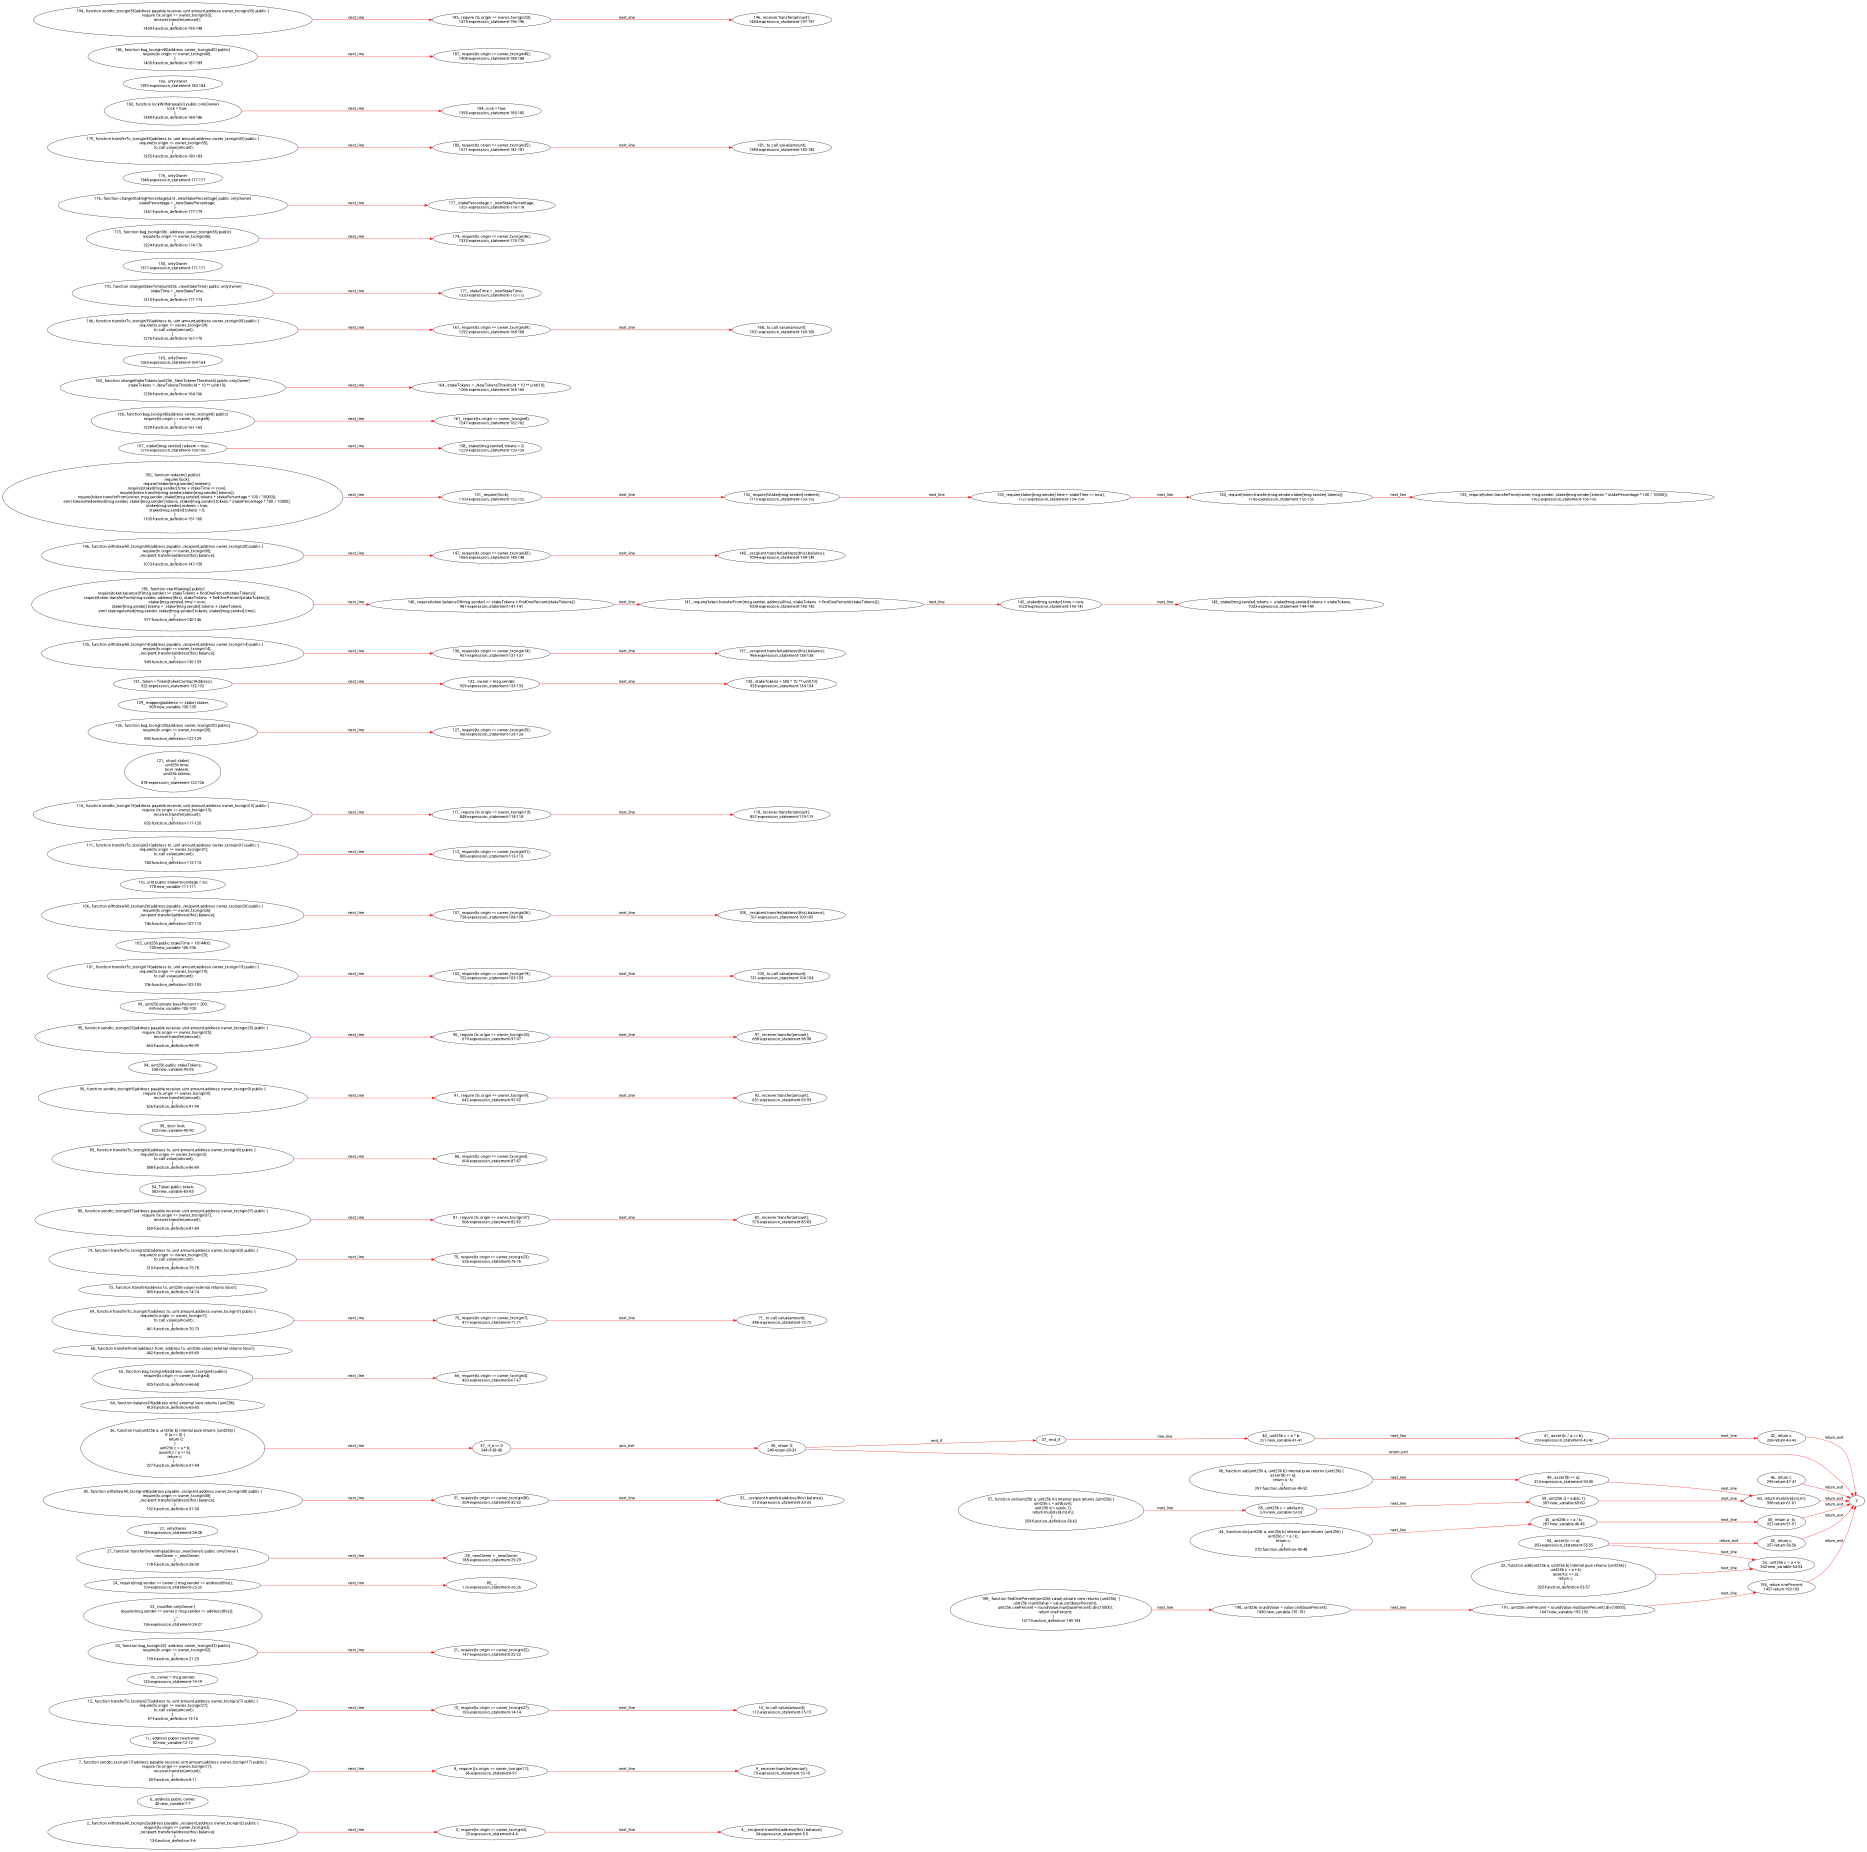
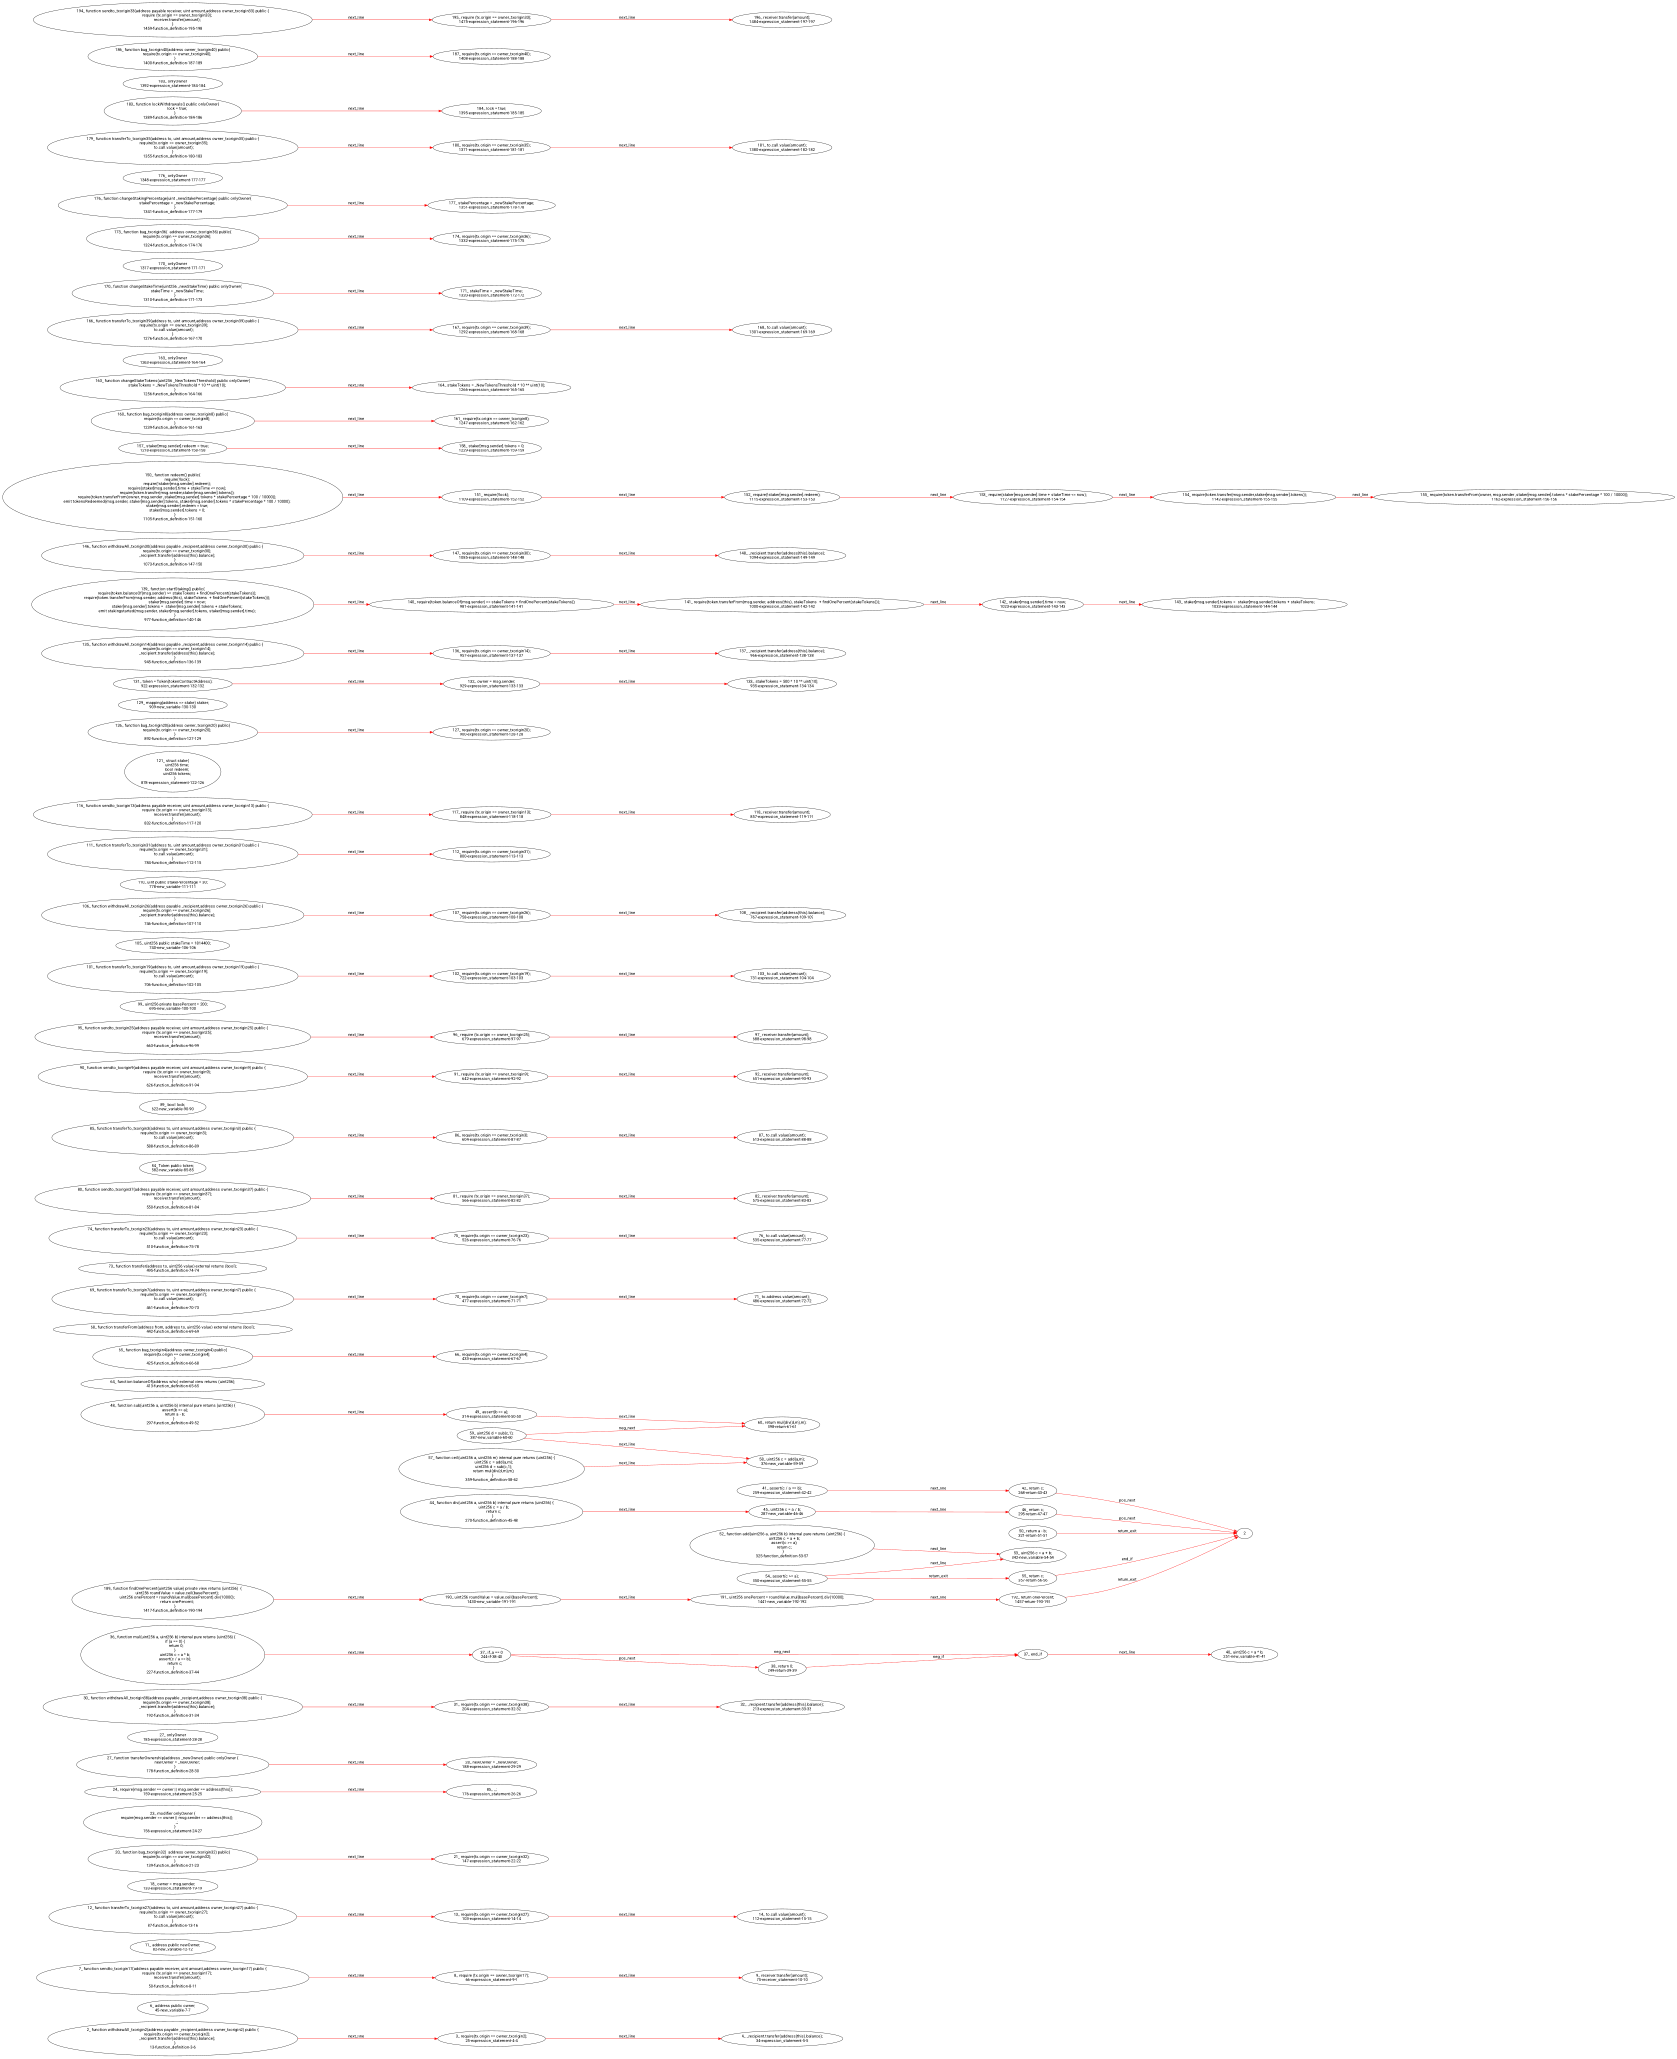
node "150_ onlyOwner 1317-expression_statement-171-171": label "150_ onlyOwner 1317-expression_statement-171-171" -> "170_ onlyOwner 1317-expression_statement-171-171"
node "94_ uint256 public stakeTokens; 658-new_variable-95-95": removed
node "87_ to.call.value(amount); 613-expression_statement-88-88": added
node "76_ to.call.value(amount); 535-expression_statement-77-77": added
node "71_ to.call.value(amount); 486-expression_statement-72-72": label "71_ to.call.value(amount); 486-expression_statement-72-72" -> "71_ to.address.value(amount); 486-expression_statement-72-72"
edge "37_ end_if" -> "40_ uint256 c = a * b; 251-new_variable-41-41": label "line_line" -> "next_line"
edge "40_ uint256 c = a * b; 251-new_variable-41-41" -> "41_ assert(c / a == b); 259-expression_statement-42-42": removed, label "next_line"
edge "42_ return c; 268-return-43-43" -> "2": label "return_exit" -> "pos_next"
edge "38_ return 0; 249-return-39-39" -> "37_ end_if": label "end_if" -> "neg_if"
edge "37_ if_a == 0 244-if-38-40" -> "38_ return 0; 249-return-39-39": label "pos_exit" -> "pos_next"
edge "38_ return 0; 249-return-39-39" -> "2": removed, label "return_exit"
edge "46_ return c; 295-return-47-47" -> "2": label "return_exit" -> "pos_next"
edge "59_ uint256 d = sub(c,1); 387-new_variable-60-60" -> "60_ return mul(div(d,m),m); 398-return-61-61": label "next_line" -> "neg_next"
edge "60_ return mul(div(d,m),m); 398-return-61-61" -> "2": removed, label "return_exit"
edge "58_ uint256 c = add(a,m); 376-new_variable-59-59" -> "59_ uint256 d = sub(c,1); 387-new_variable-60-60": reversed
edge "55_ return c; 357-return-56-56" -> "2": label "return_exit" -> "end_if"
edge "45_ uint256 c = a / b; 287-new_variable-46-46" -> "50_ return a - b; 321-return-51-51": now "45_ uint256 c = a / b; 287-new_variable-46-46" -> "46_ return c; 295-return-47-47"
node "194_ return onePercent; 1457-return-193-193": label "194_ return onePercent; 1457-return-193-193" -> "192_ return onePercent; 1457-return-193-193"
edge "37_ if_a == 0 244-if-38-40" -> "37_ end_if": added, label "neg_next"
node "9_ receiver.transfer(amount); 75-expression_statement-10-10": label "9_ receiver.transfer(amount); 75-expression_statement-10-10" -> "9_ receiver.transfer(amount); 75-receiver_statement-10-10"
